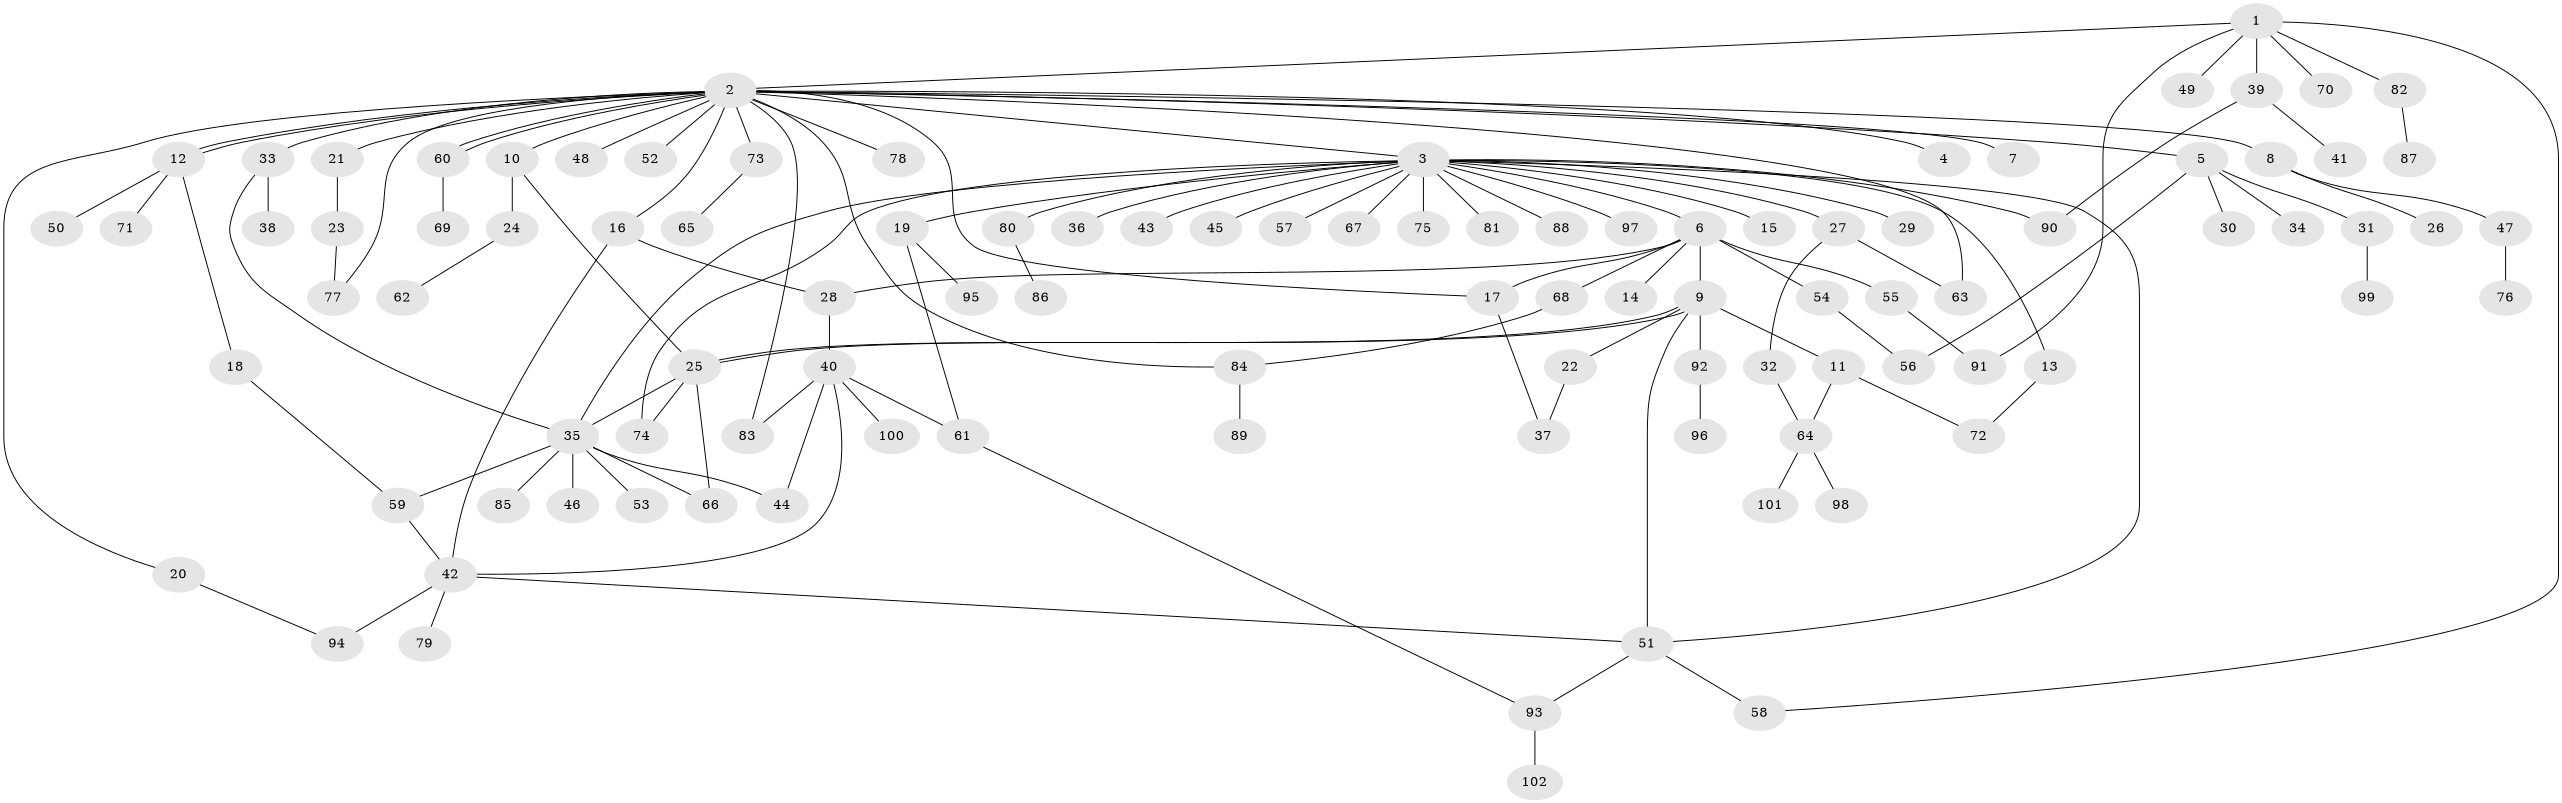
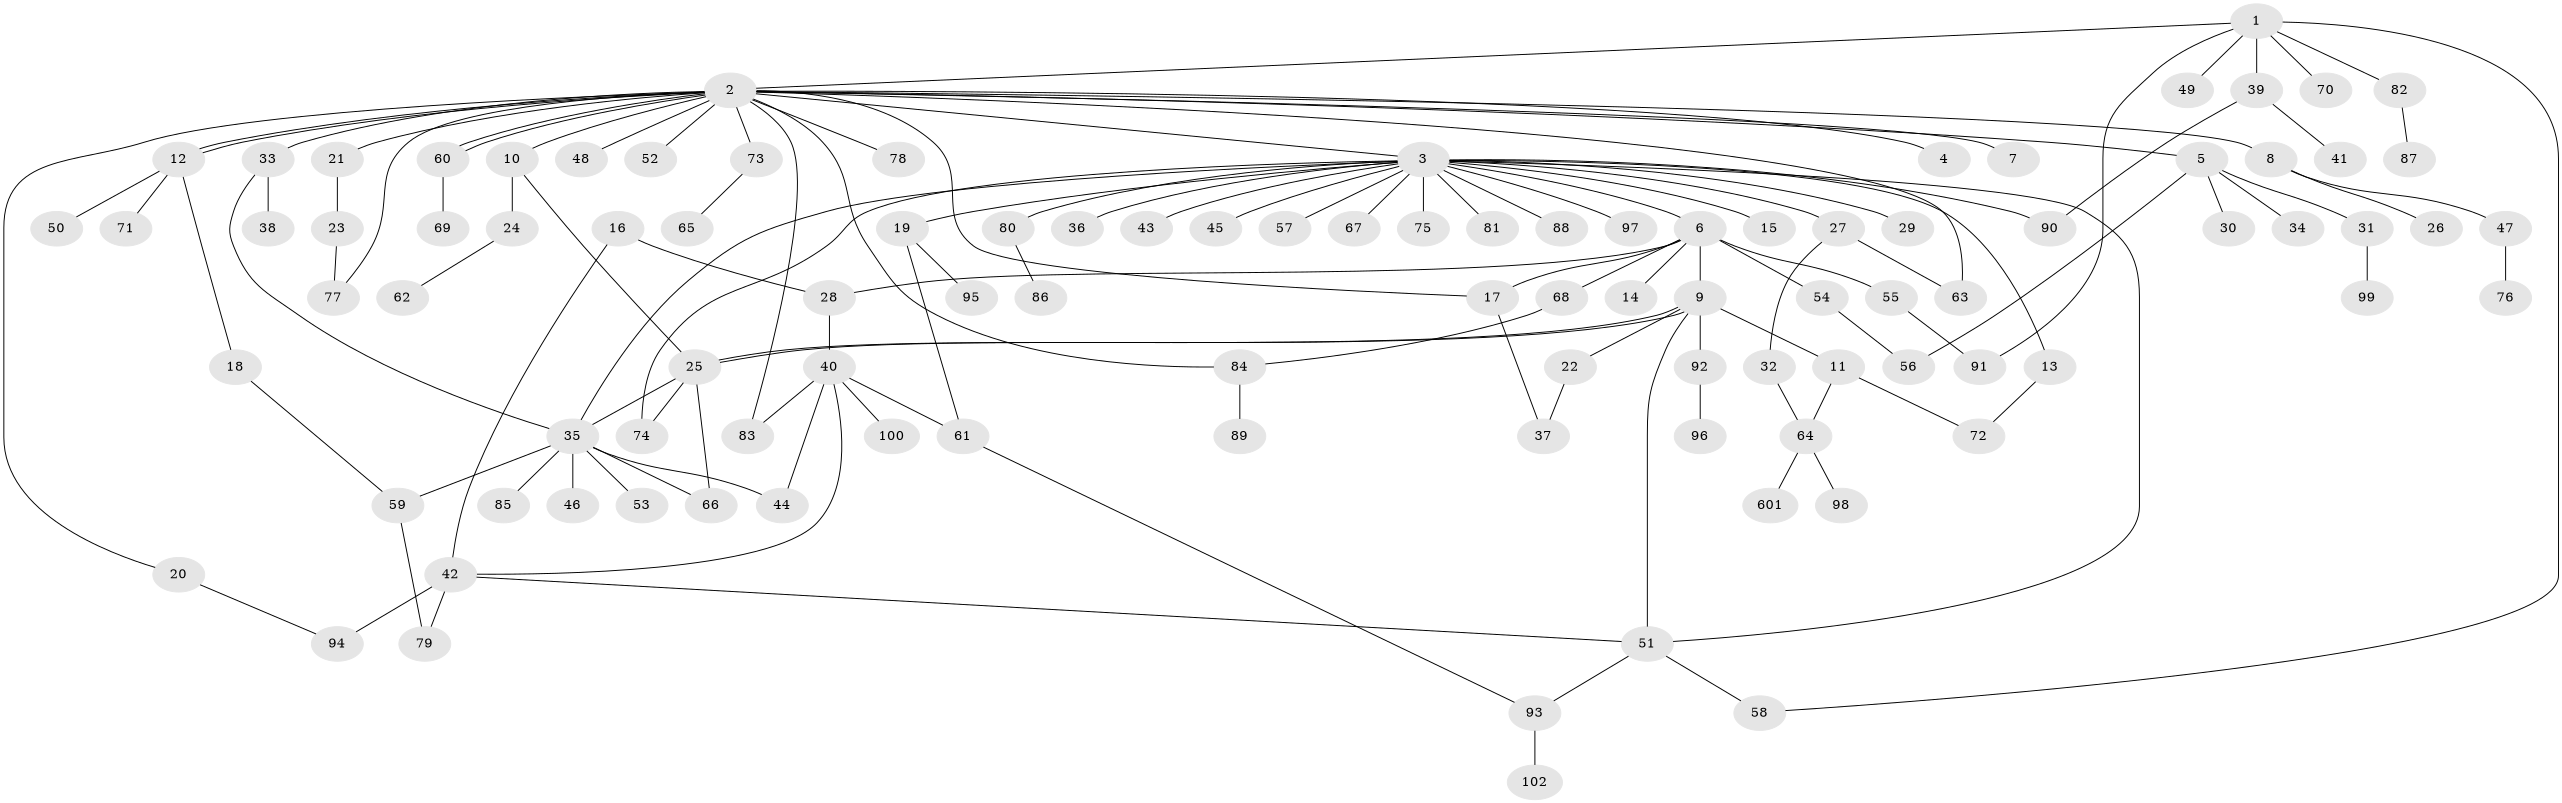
edge "2" -- "16": removed
node "101": label "101" -> "601"
edge "59" -- "42": now "59" -- "79"
